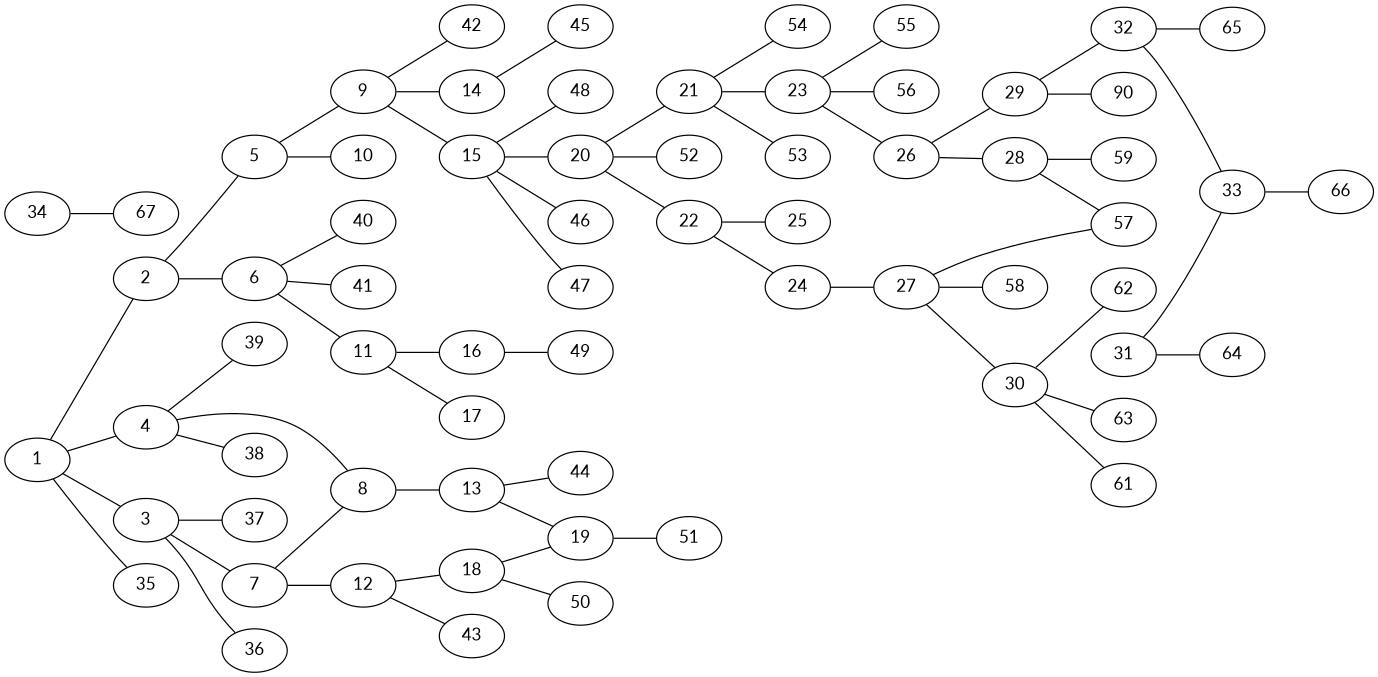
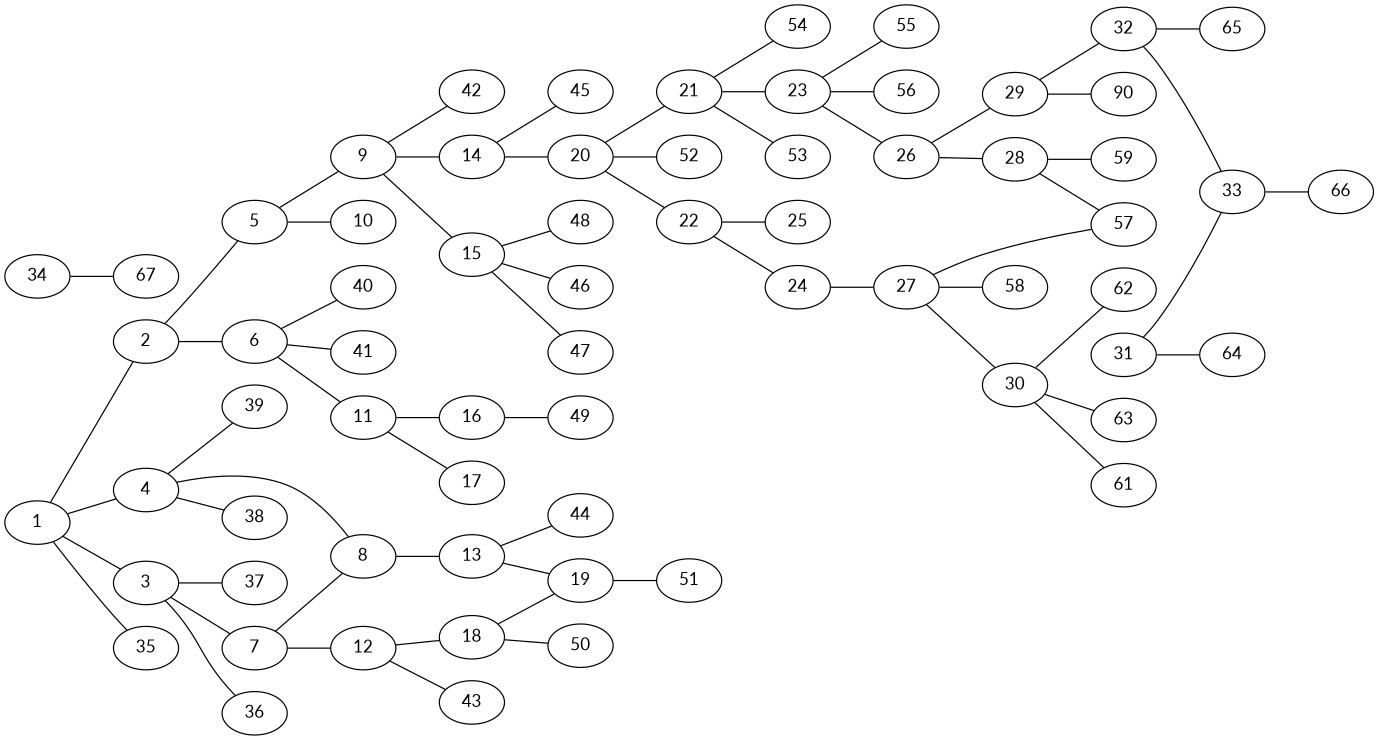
edge "15" -- "20": now "14" -- "20"
